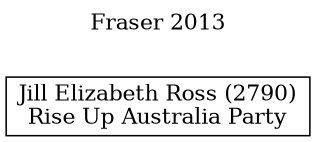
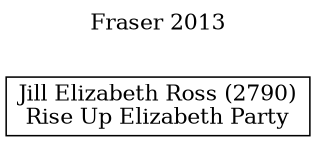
node "Jill Elizabeth Ross (2790) Rise Up Australia Party": label "Jill Elizabeth Ross (2790) Rise Up Australia Party" -> "Jill Elizabeth Ross (2790) Rise Up Elizabeth Party"
